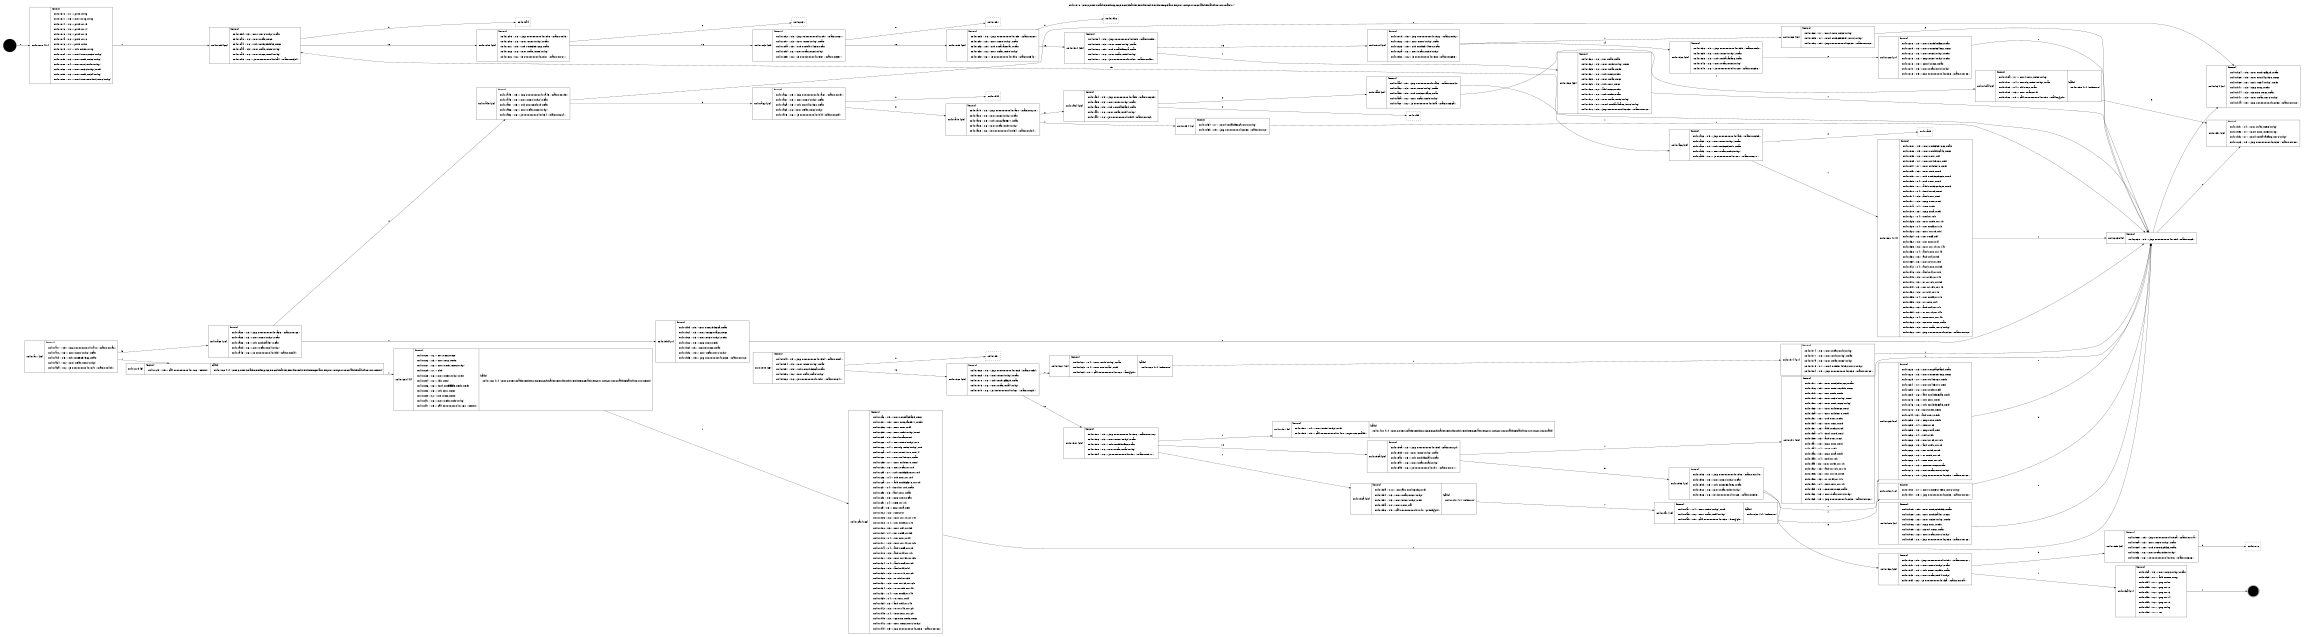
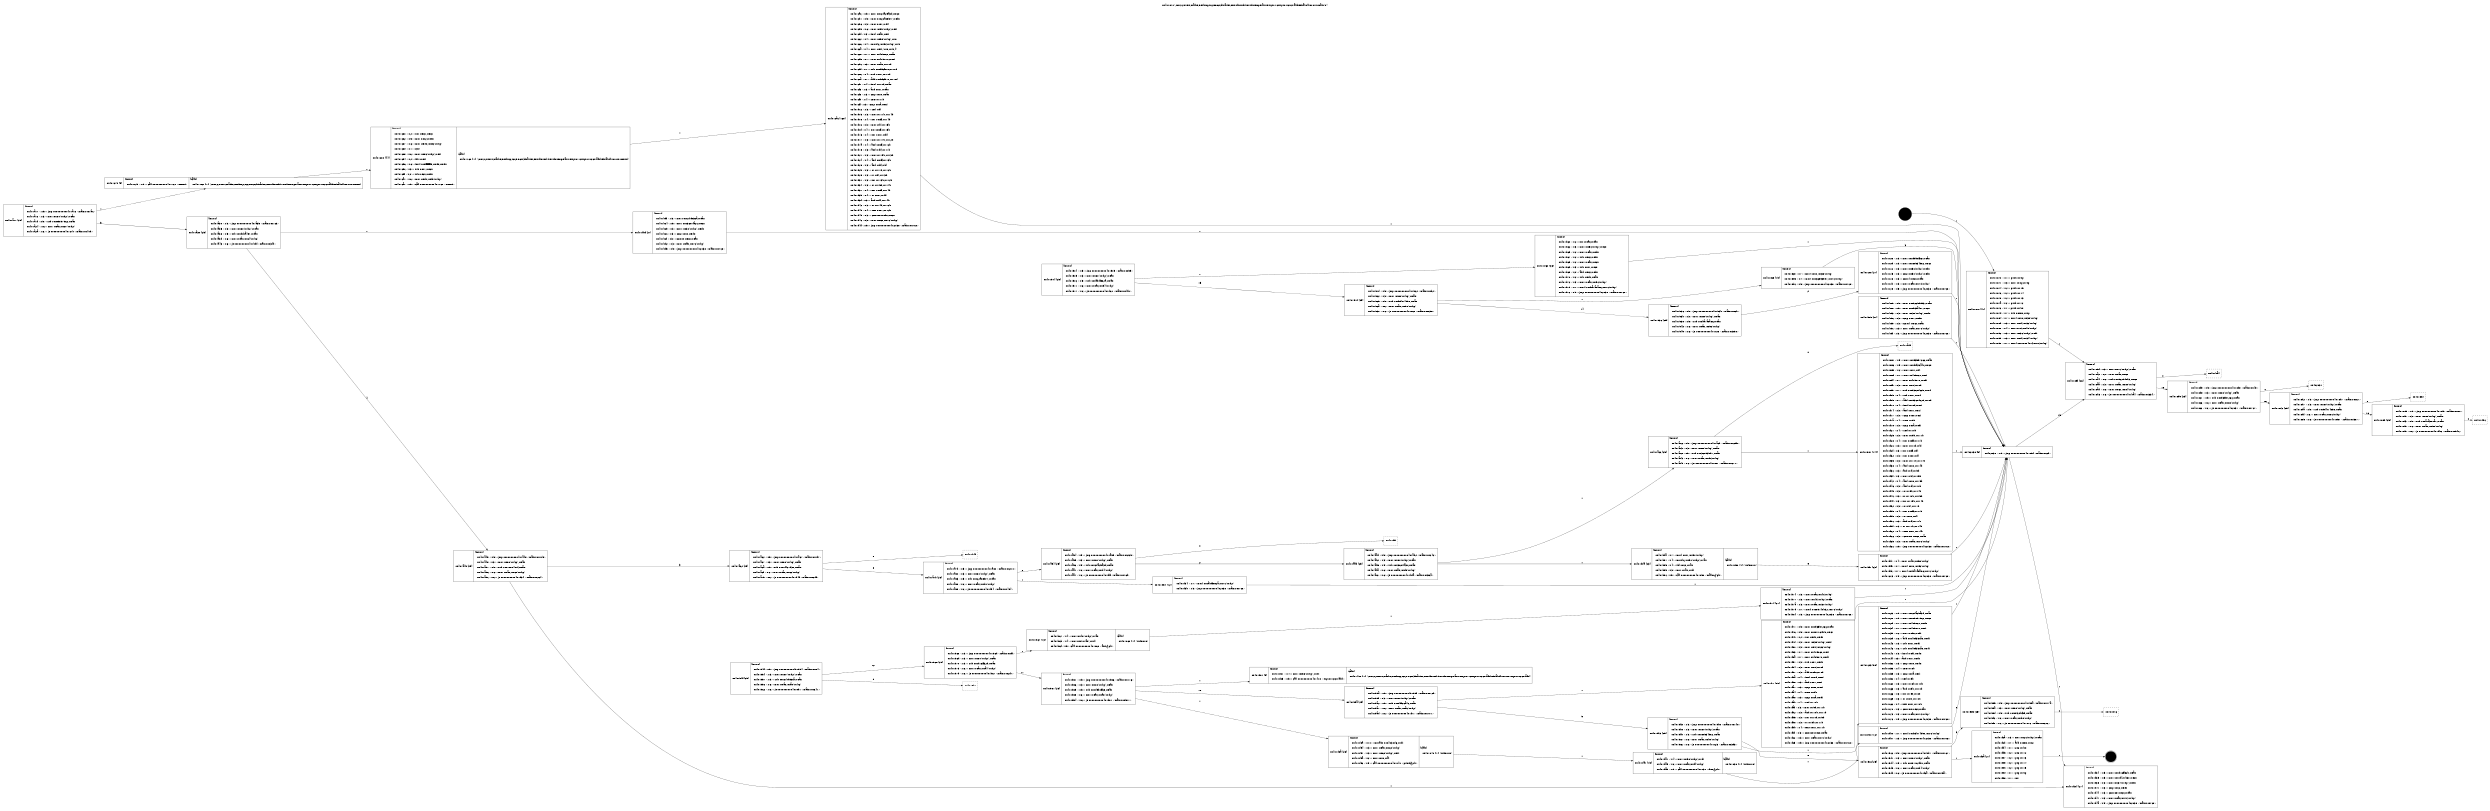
edge "0x4018eb [25]" -> "0x401904 [25]": removed, label "16"
edge "0x402038 [5]" -> "0x401bf1 [23]": reversed
